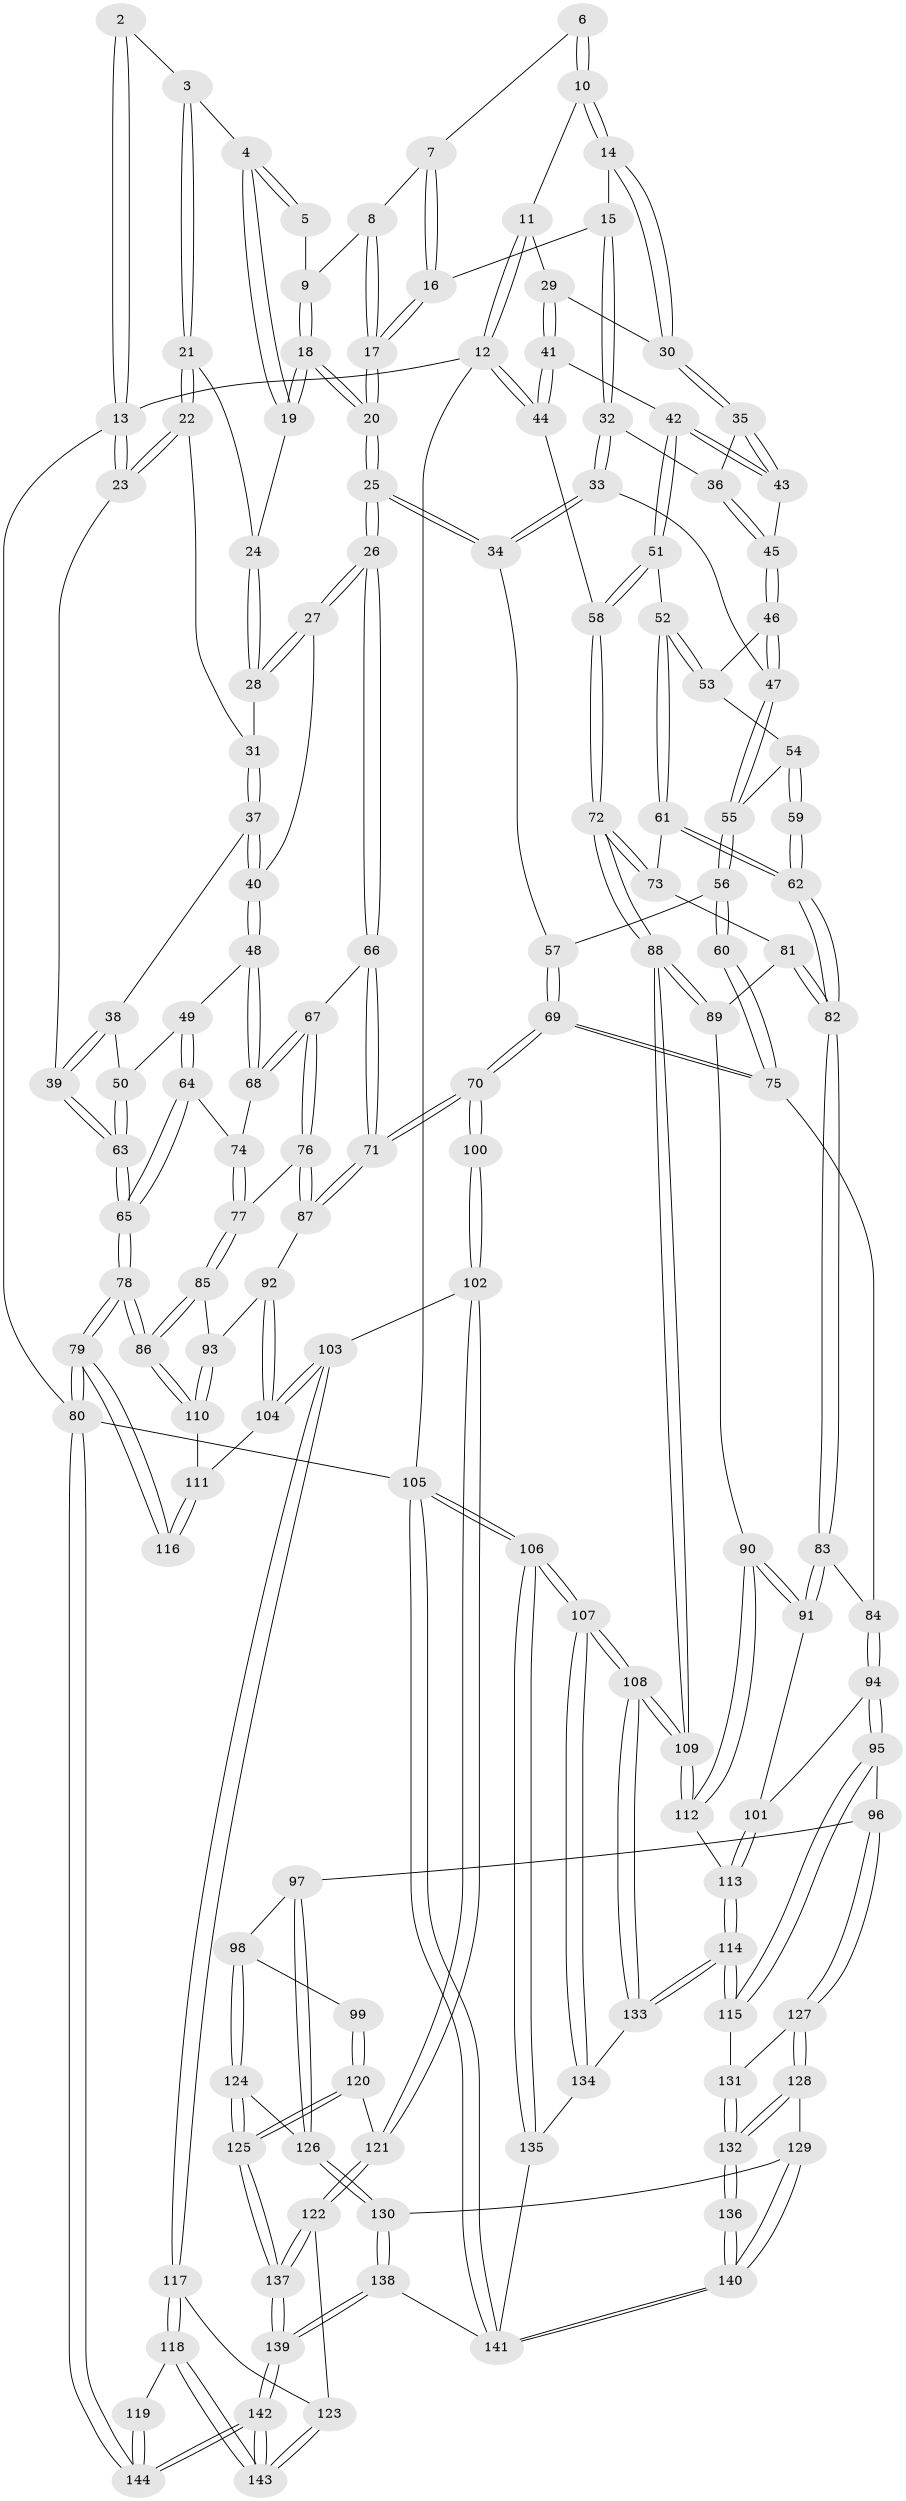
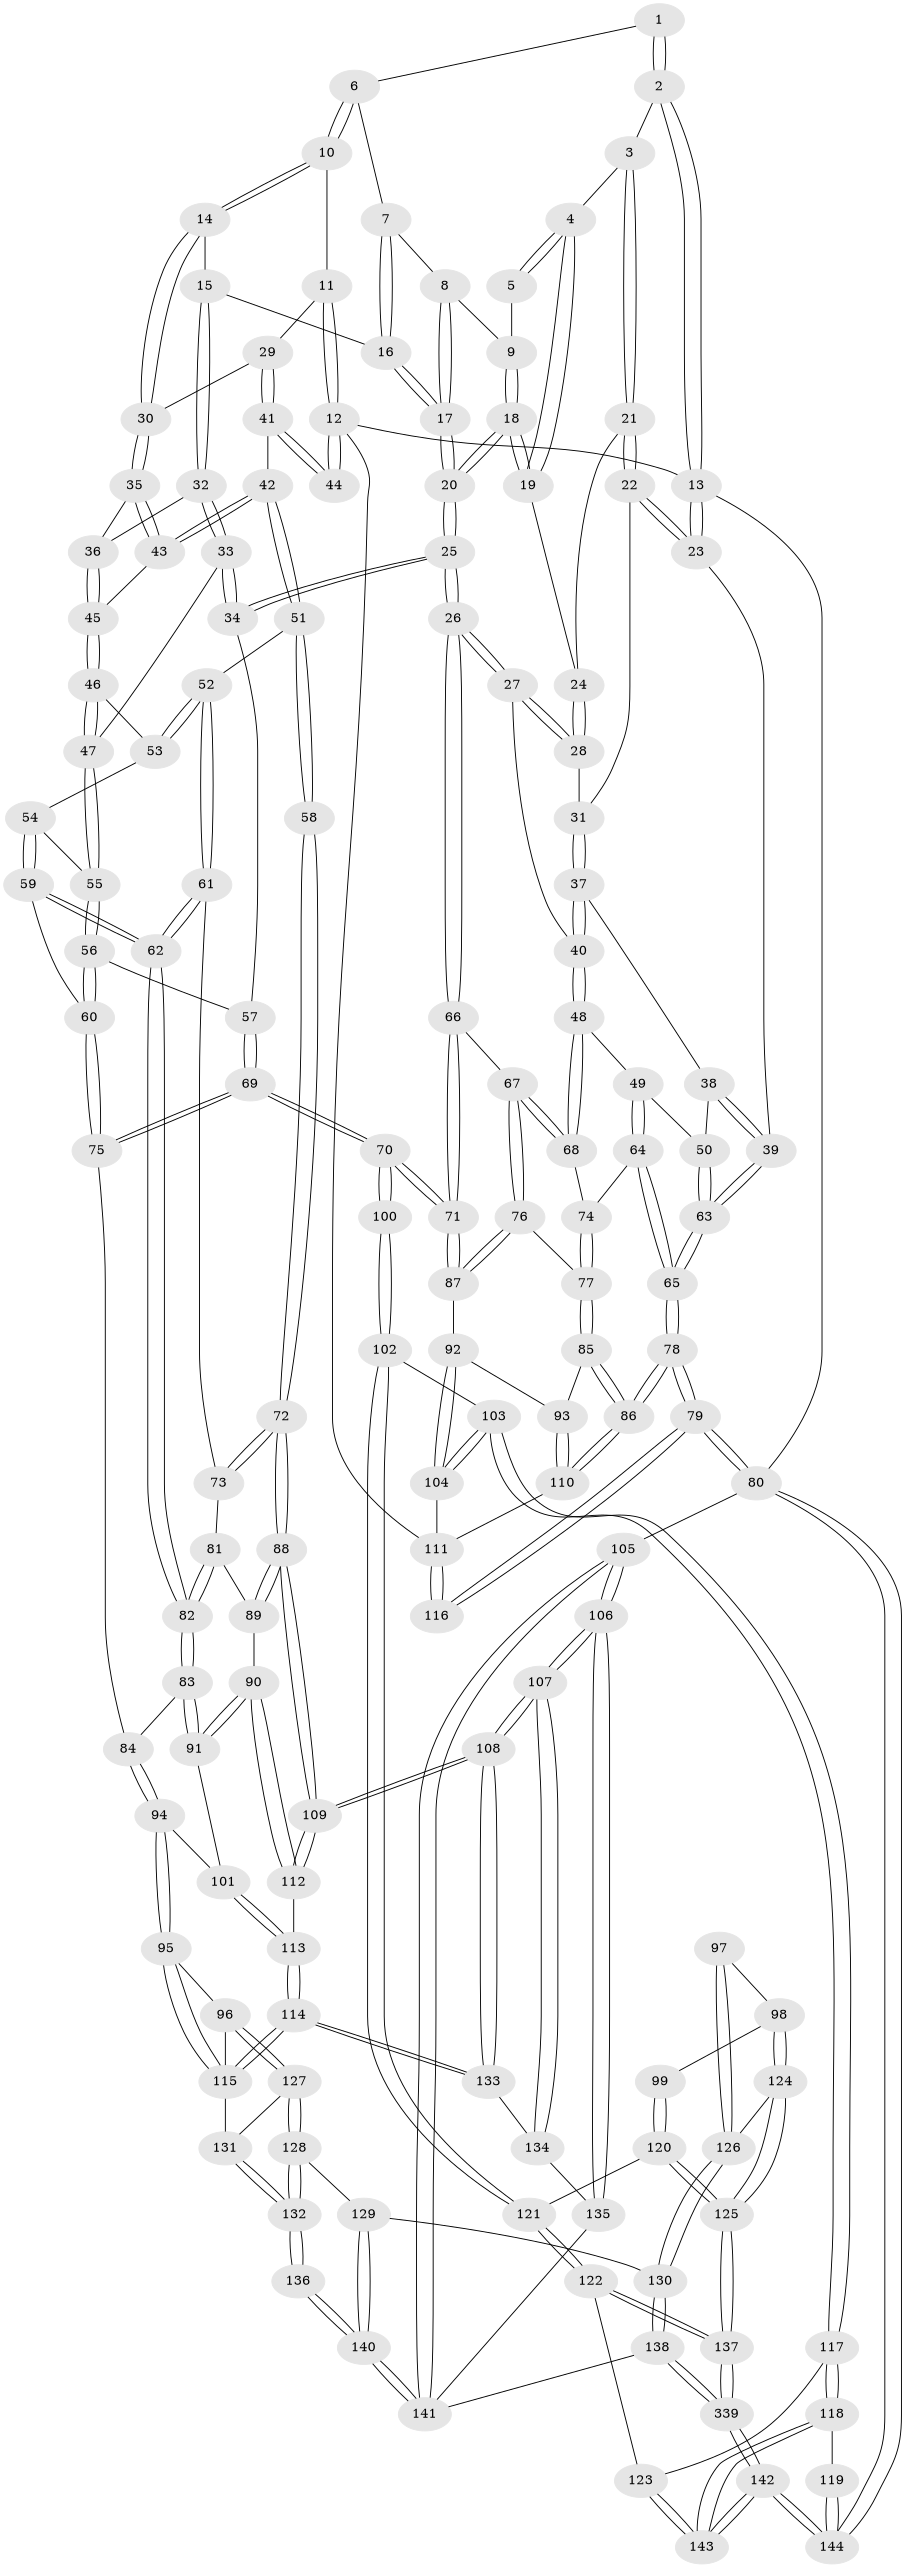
node "1": added
edge "44" -- "58": removed
edge "12" -- "105": now "12" -- "111"
edge "59" -- "60": added
edge "96" -- "97": now "96" -- "115"
node "139": label "139" -> "339"
